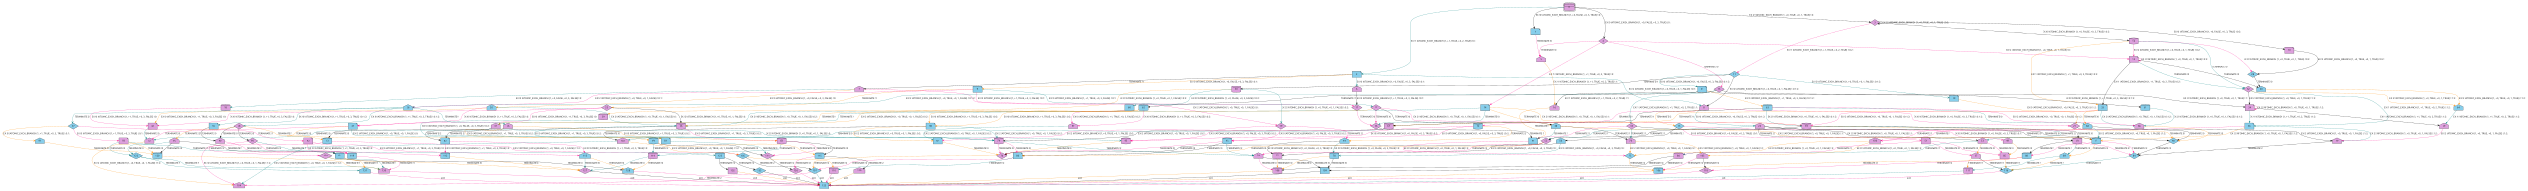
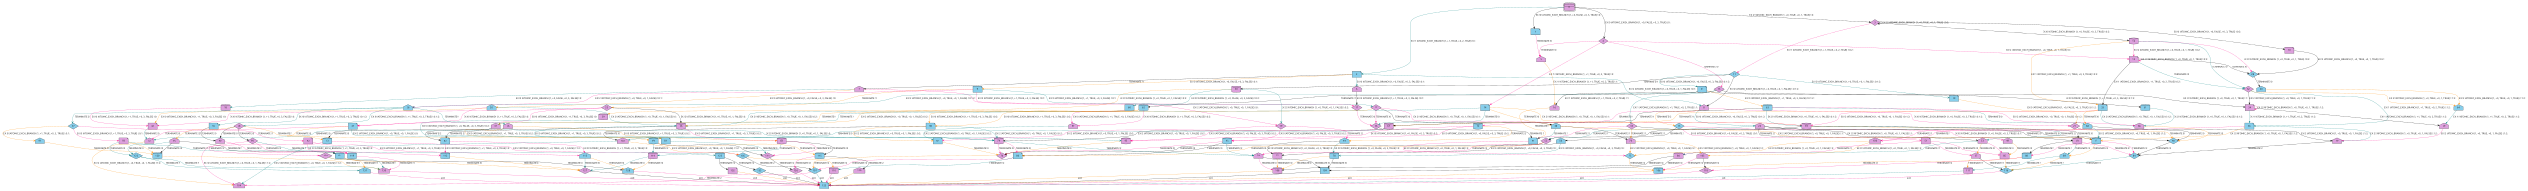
edge "15" -> "40": now "15" -> "28"
edge "35" -> "70": color teal -> darkorange
